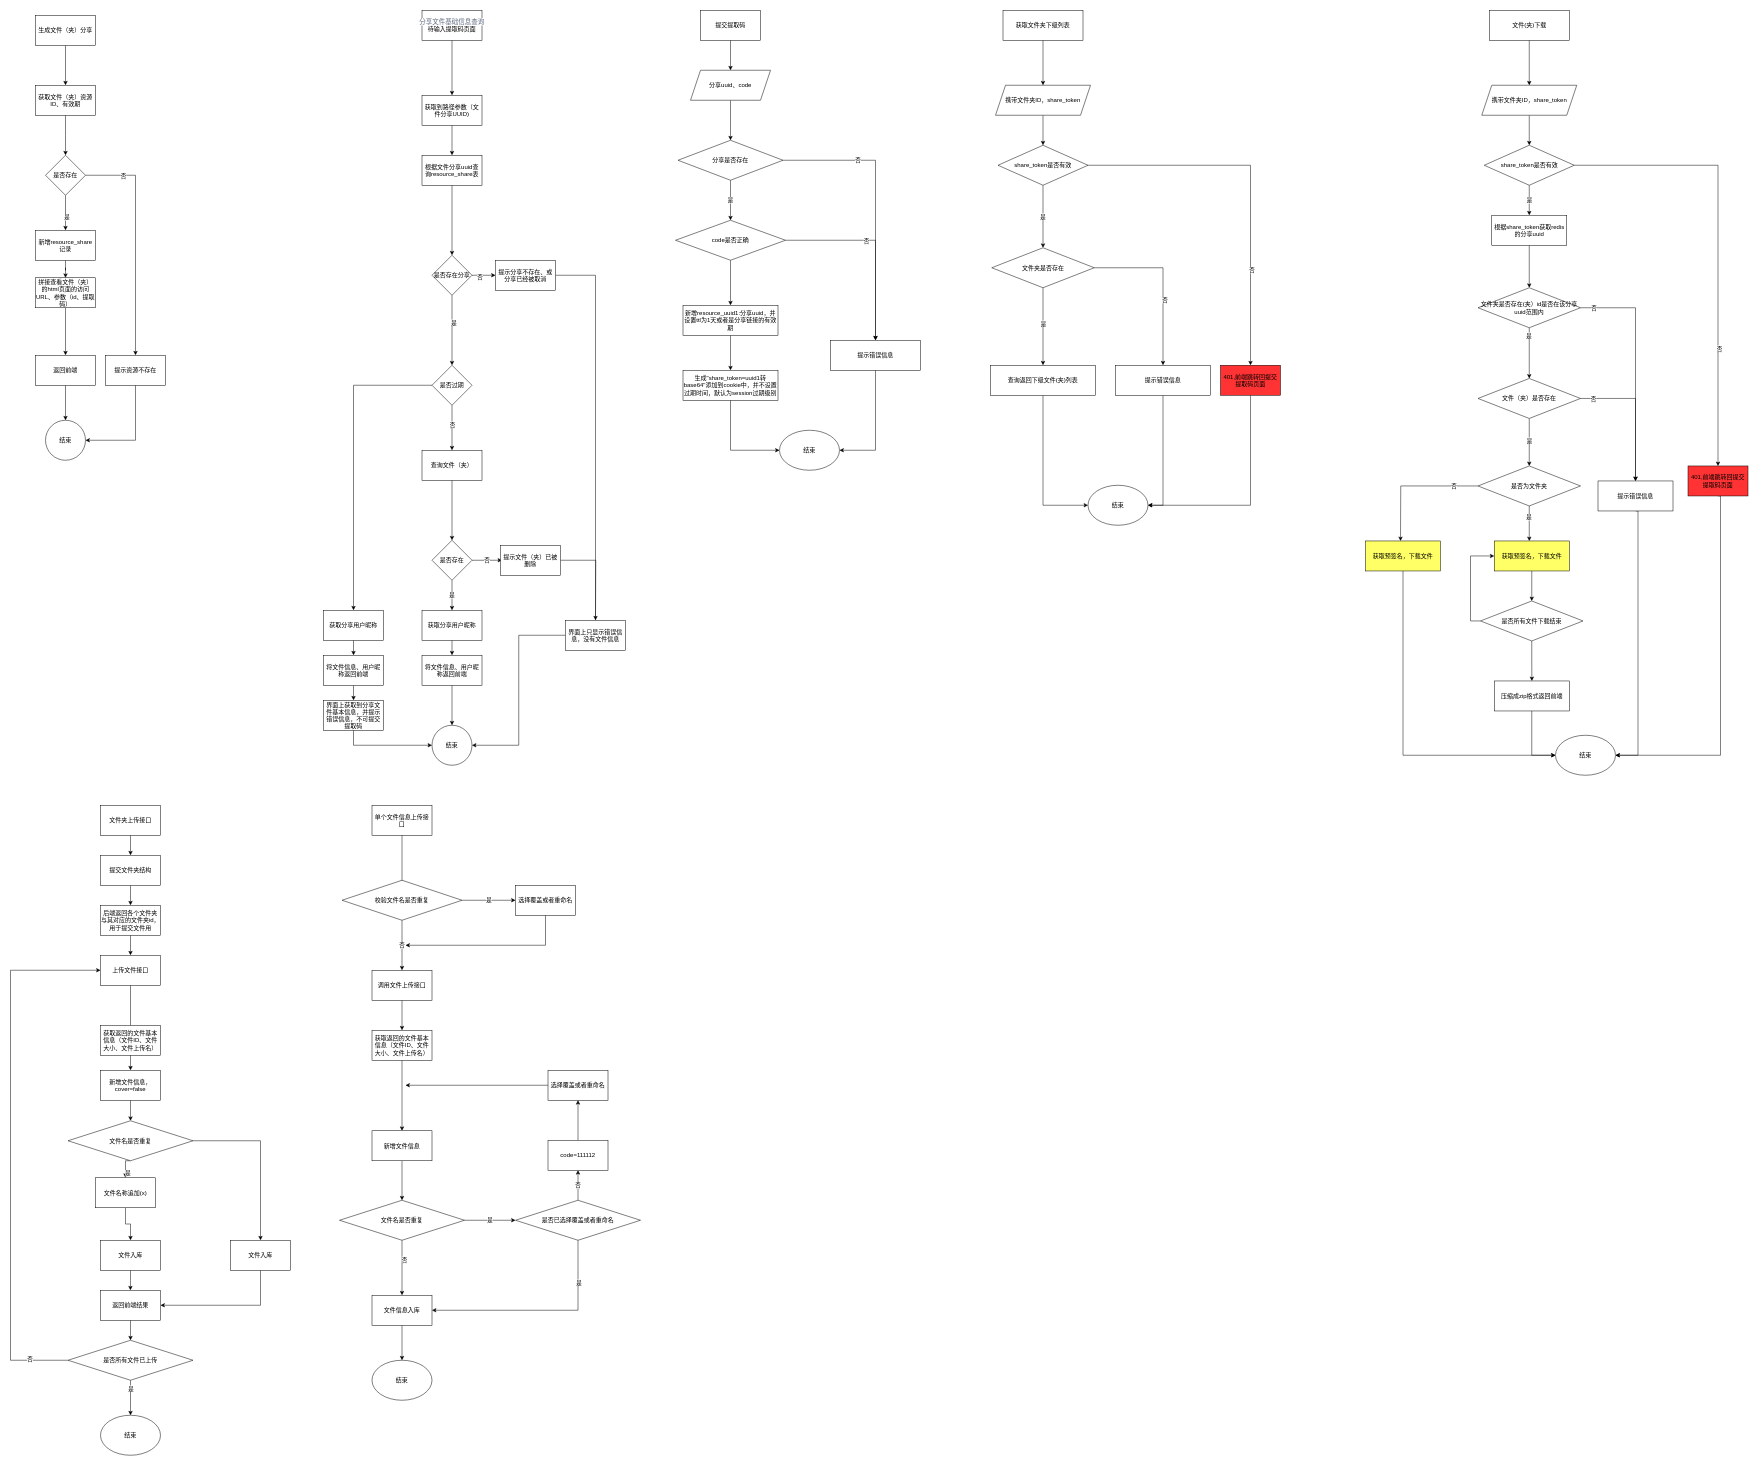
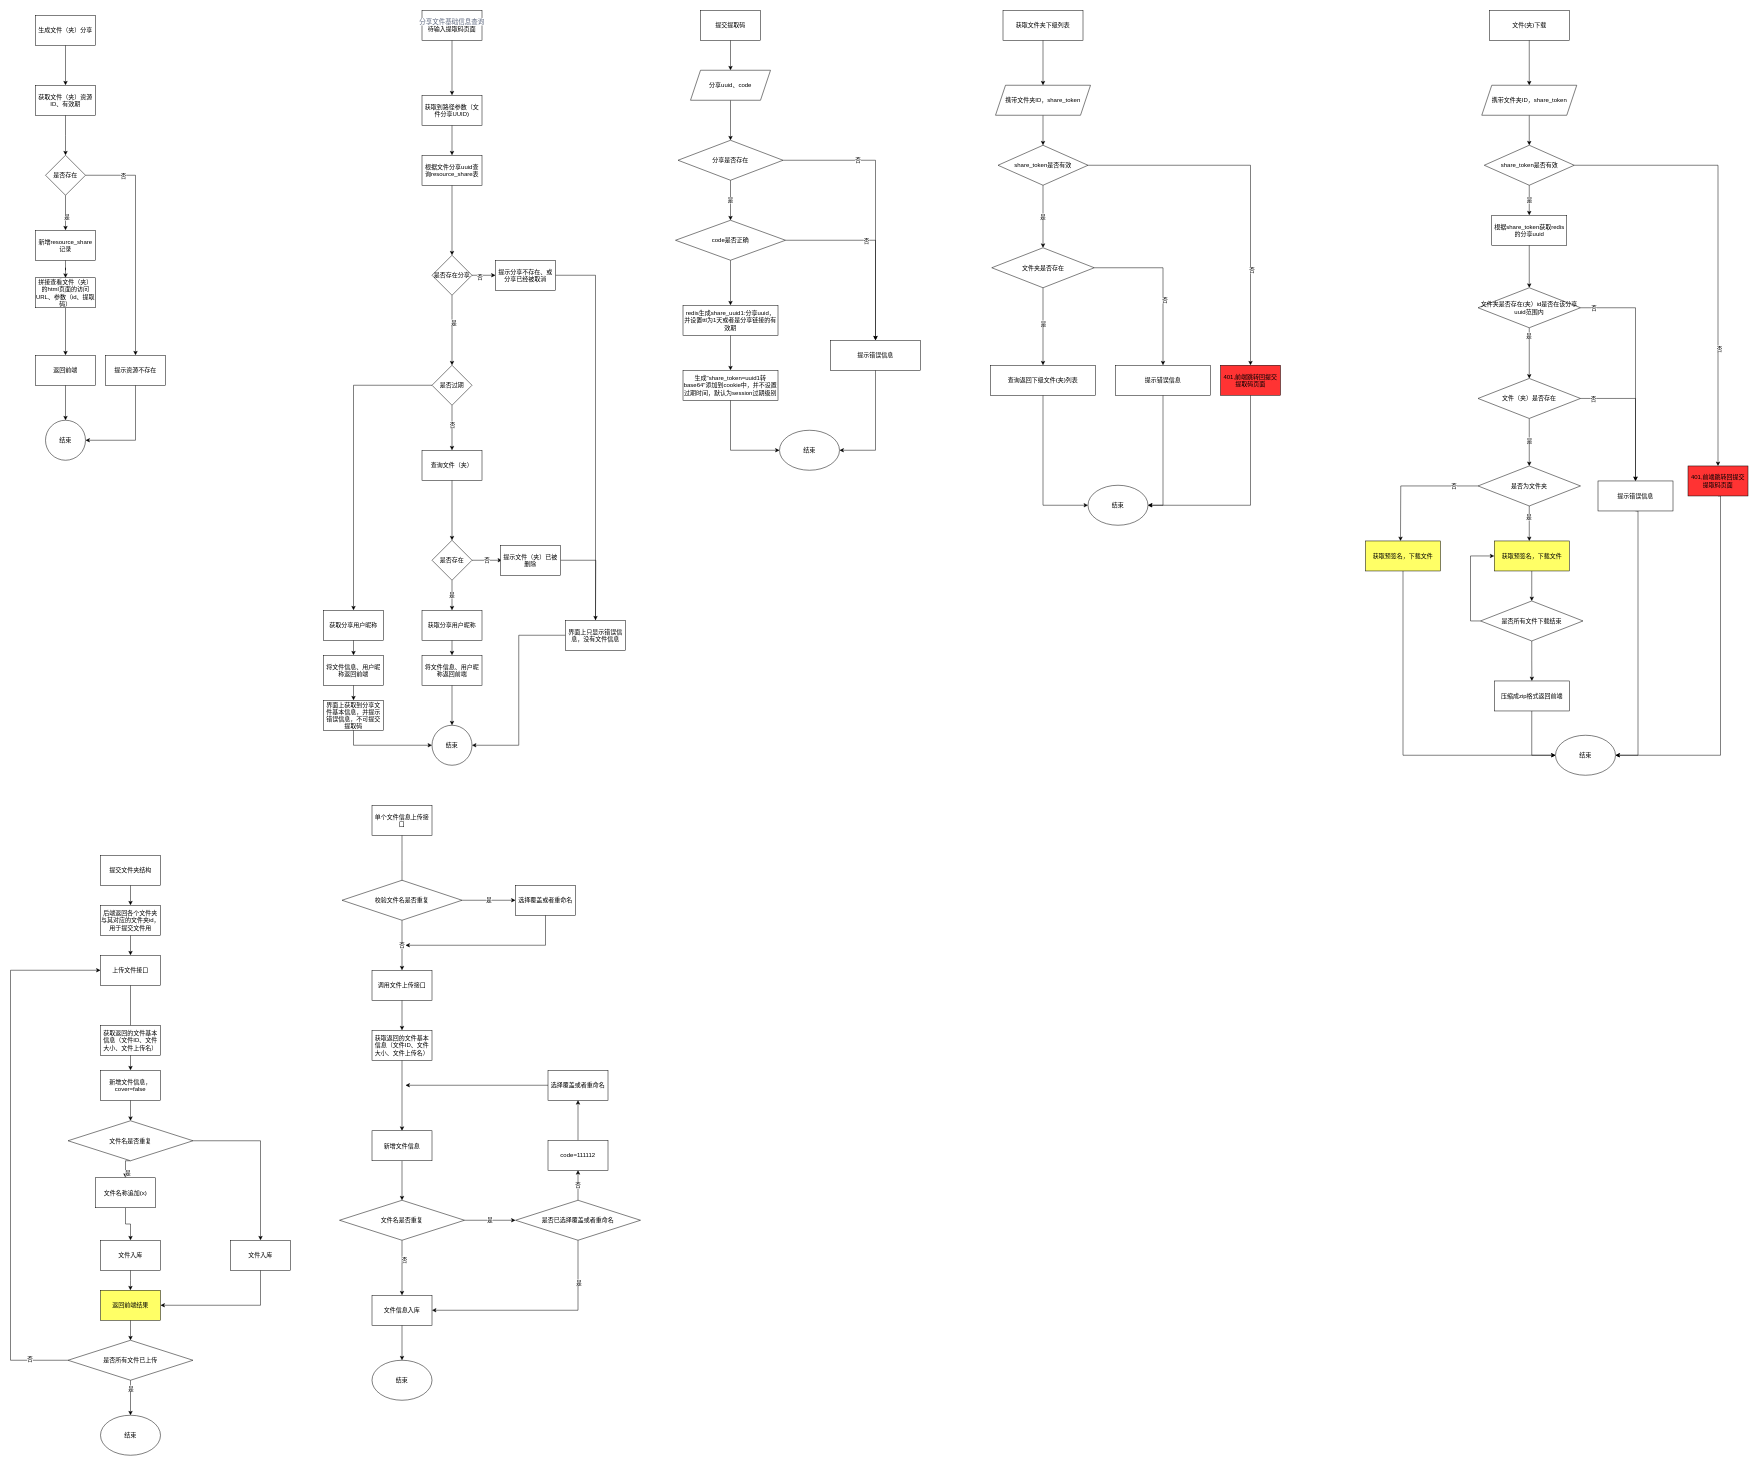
node "新增resource_uuid1:分享uuid，并设置ttl为1天或者是分享链接的有效期": label "新增resource_uuid1:分享uuid，并设置ttl为1天或者是分享链接的有效期" -> "redis生成share_uuid1:分享uuid，并设置ttl为1天或者是分享链接的有效期"
node "文件夹上传接口": removed
edge "文件夹上传接口" -> "提交文件夹结构": removed
node "返回前端结果": fillcolor #ffffff -> #ffff66
